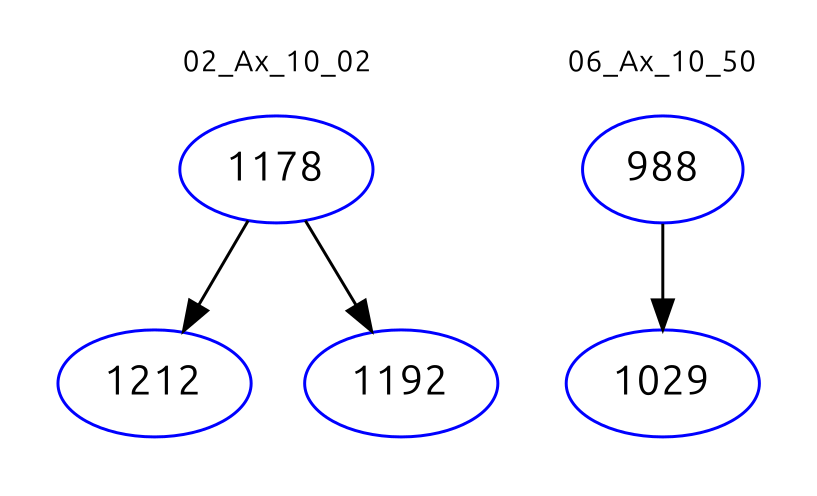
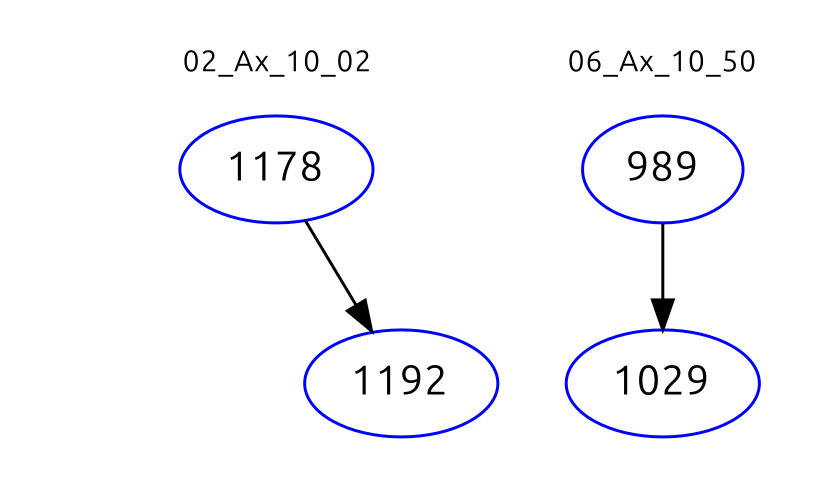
node "988": label "988" -> "989"
node "1212": removed
